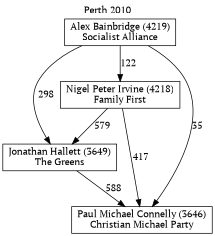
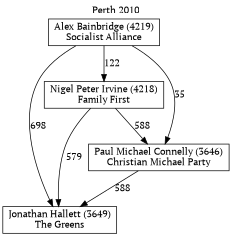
edge "Alex Bainbridge (4219) Socialist Alliance" -> "Jonathan Hallett (3649) The Greens": label "298" -> "698"
edge "Nigel Peter Irvine (4218) Family First" -> "Paul Michael Connelly (3646) Christian Michael Party": label "417" -> "588"
edge "Jonathan Hallett (3649) The Greens" -> "Paul Michael Connelly (3646) Christian Michael Party": reversed
